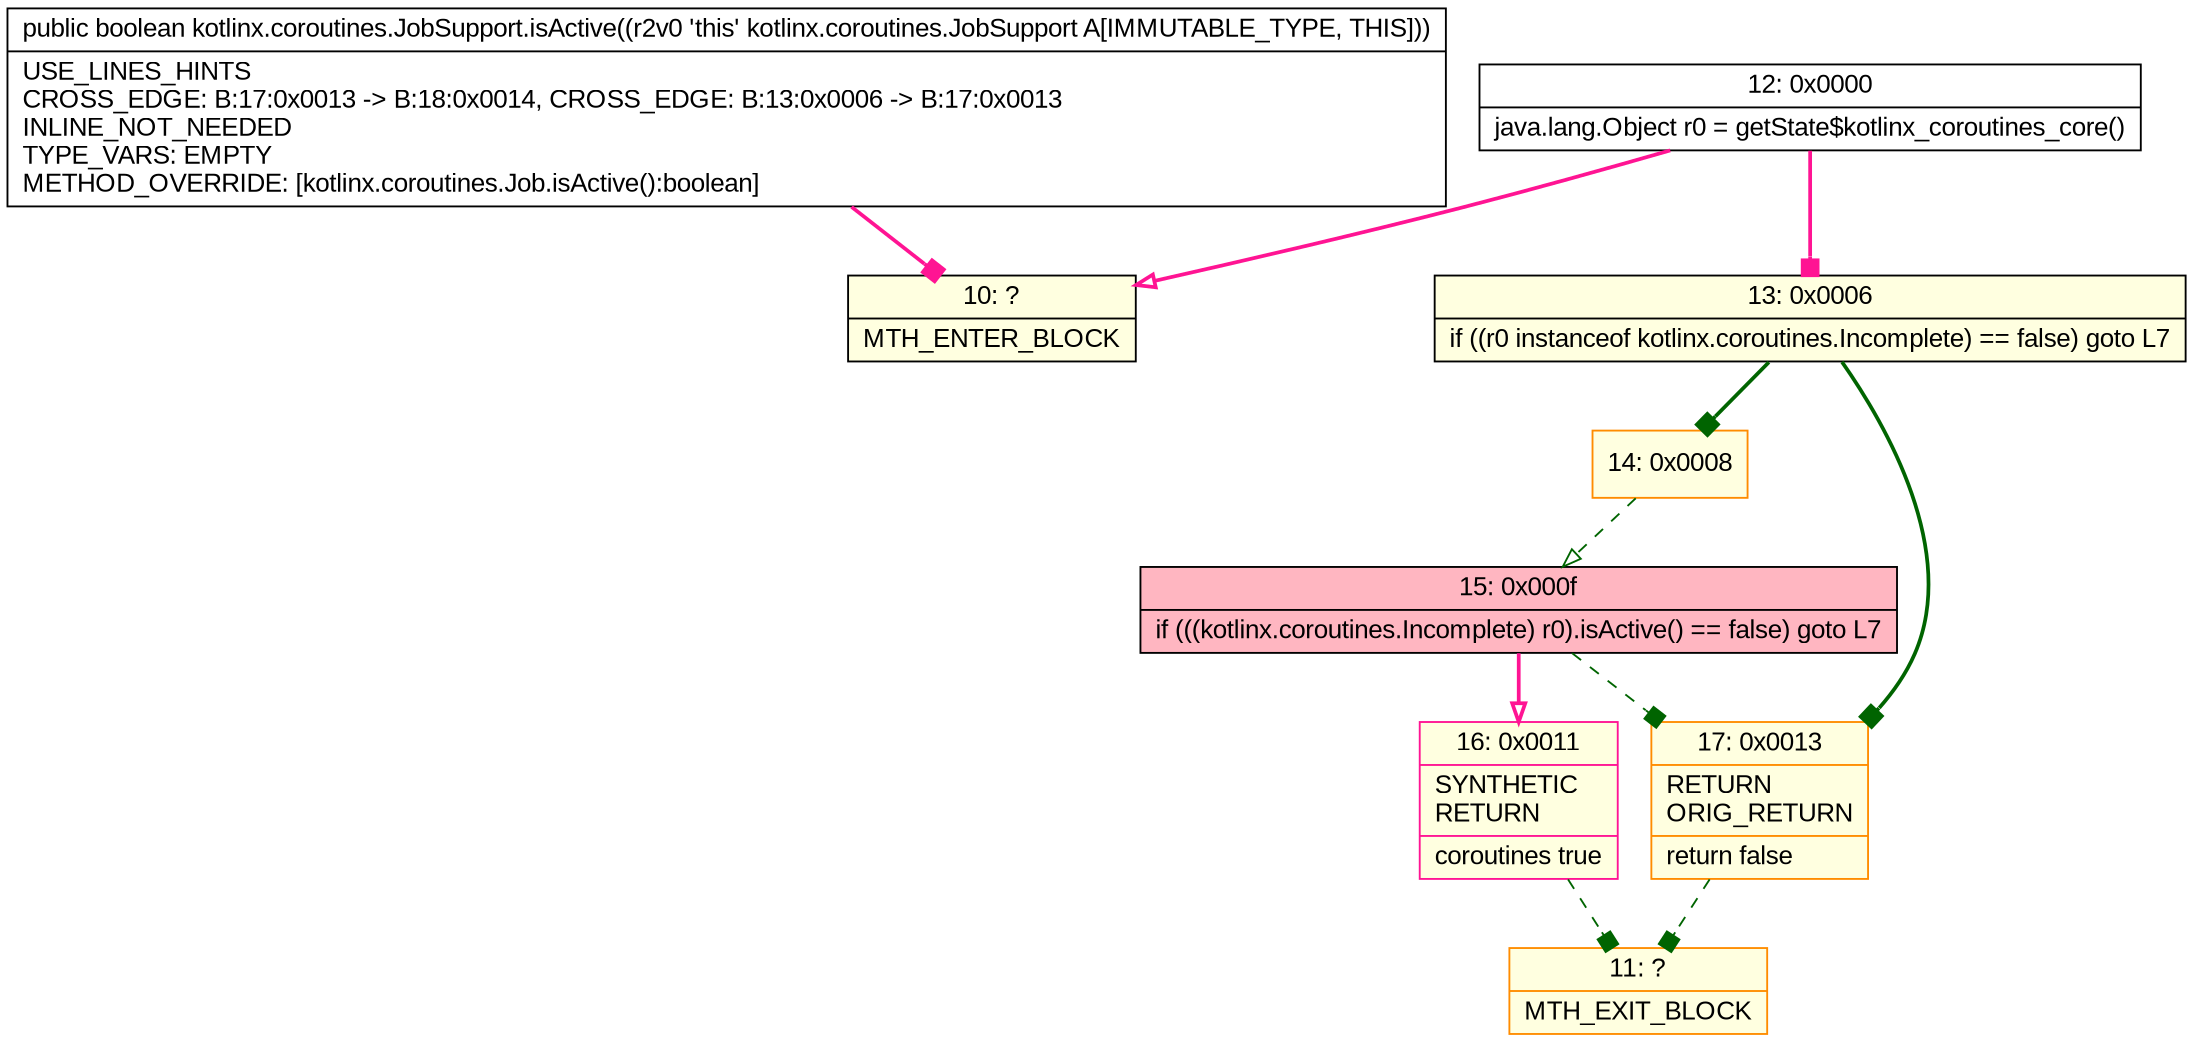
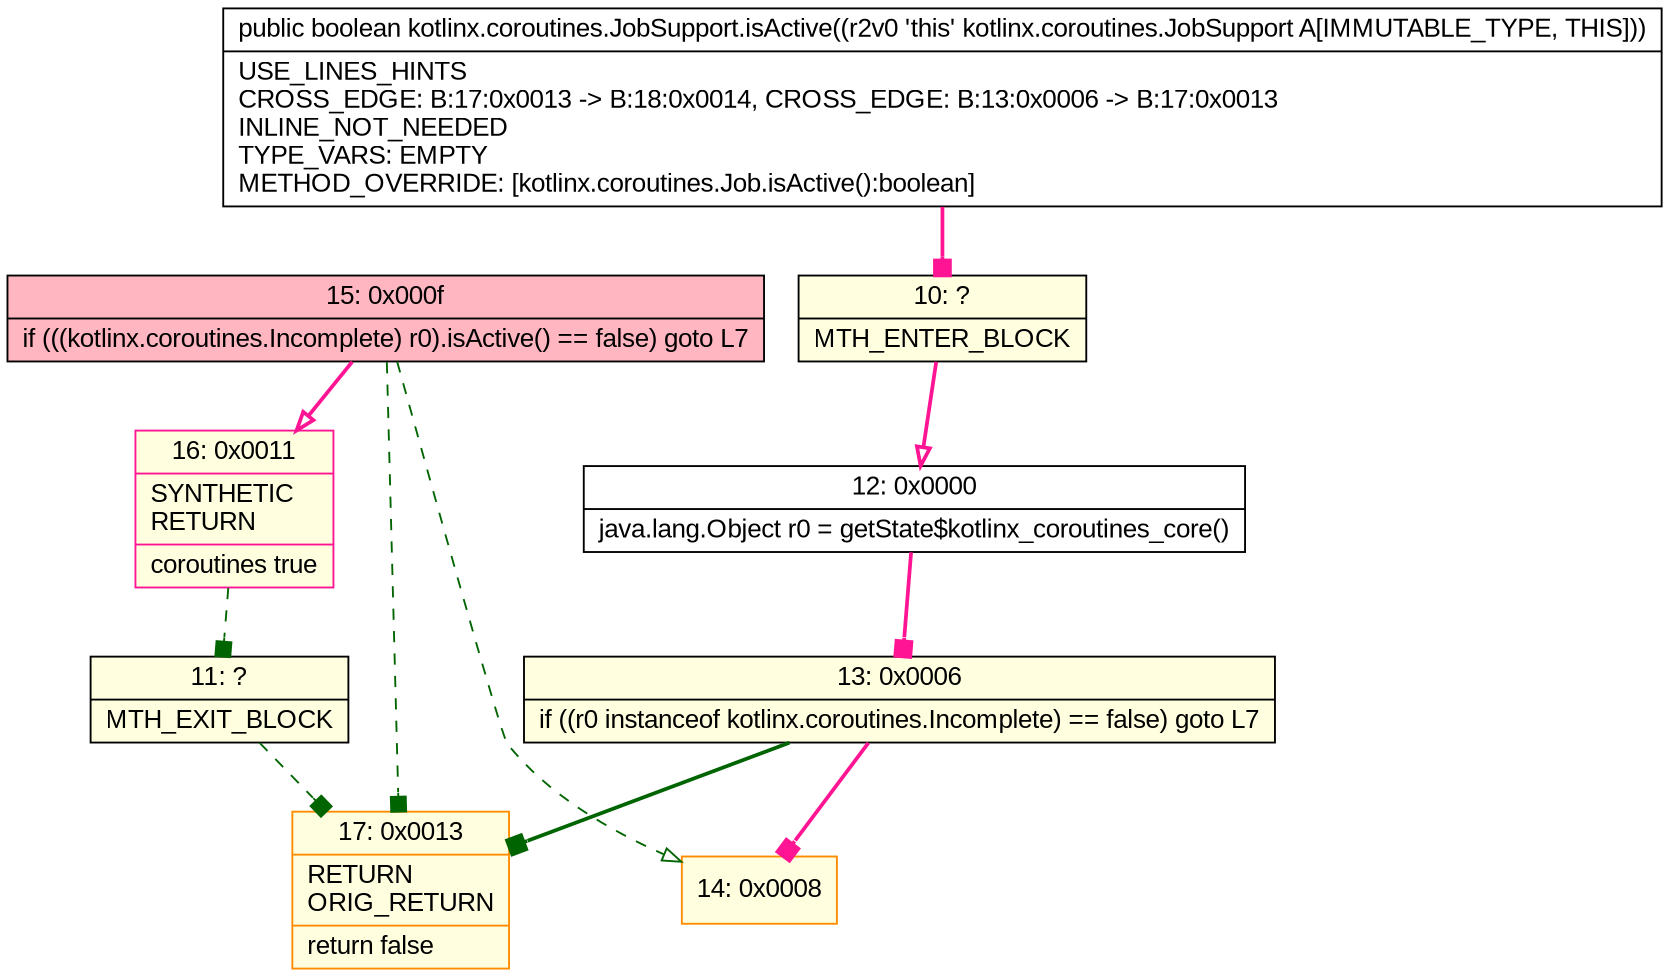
edge "12: 0x0000" -> "10: ?": reversed
edge "13: 0x0006" -> "14: 0x0008": color darkgreen -> deeppink
edge "14: 0x0008" -> "15: 0x000f": reversed
edge "17: 0x0013" -> "11: ?": reversed
node "11: ?": color darkorange -> black
